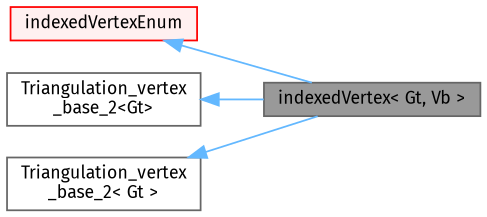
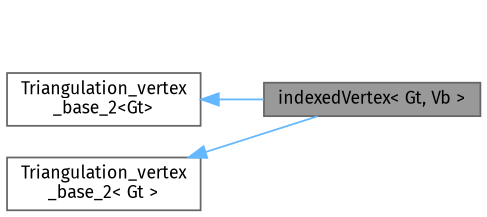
node "indexedVertexEnum": removed
